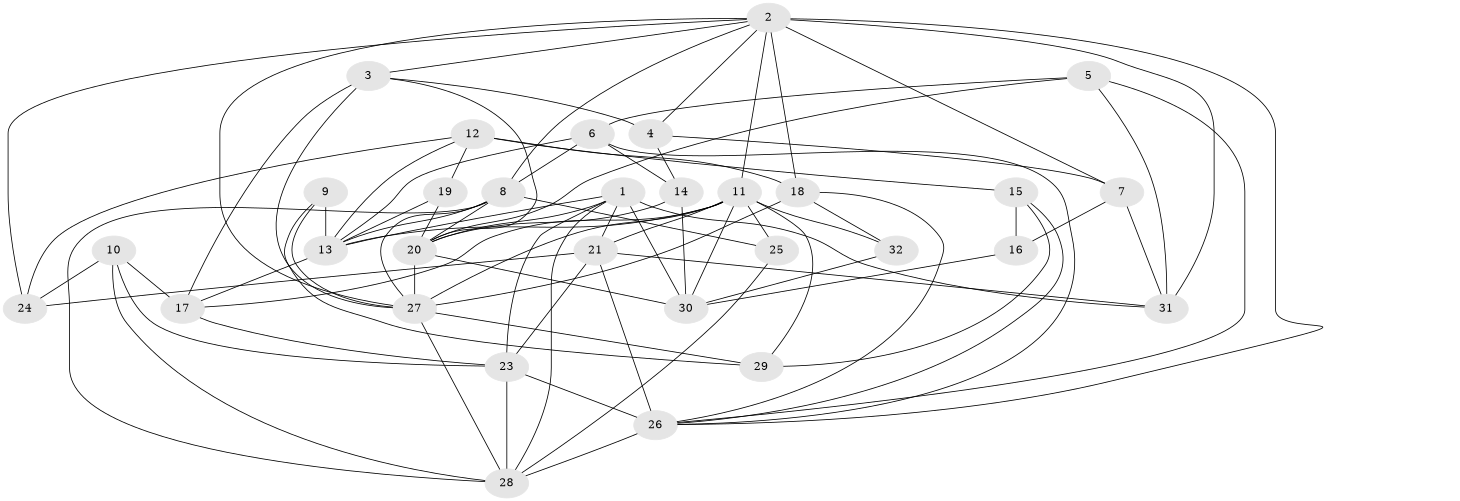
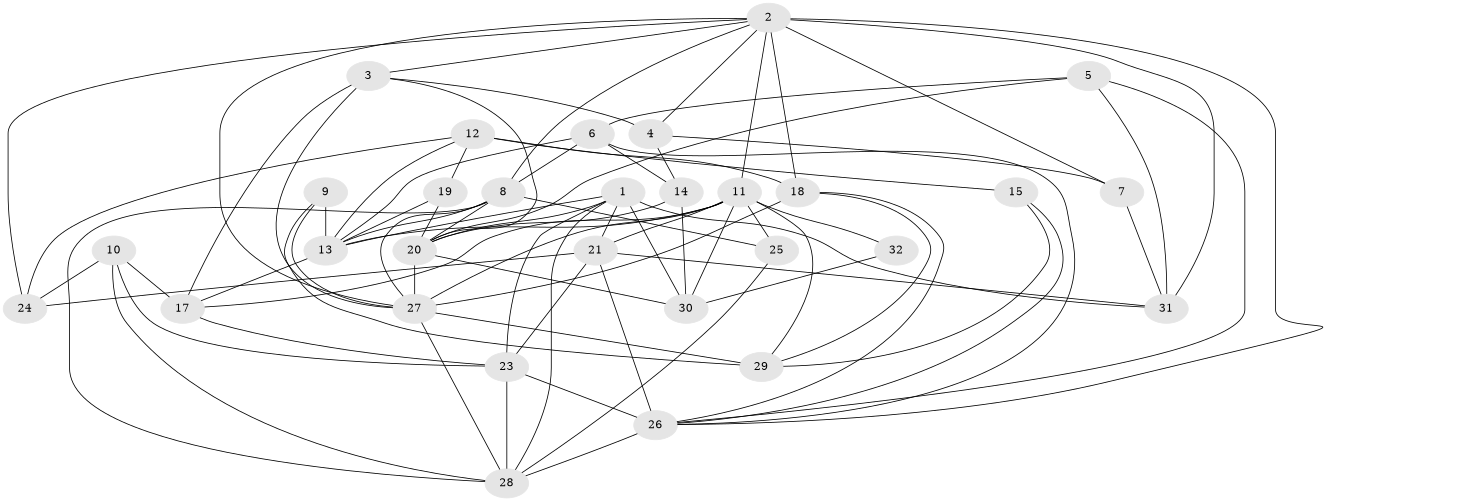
edge "18" -- "32": now "18" -- "29"
node "16": removed
